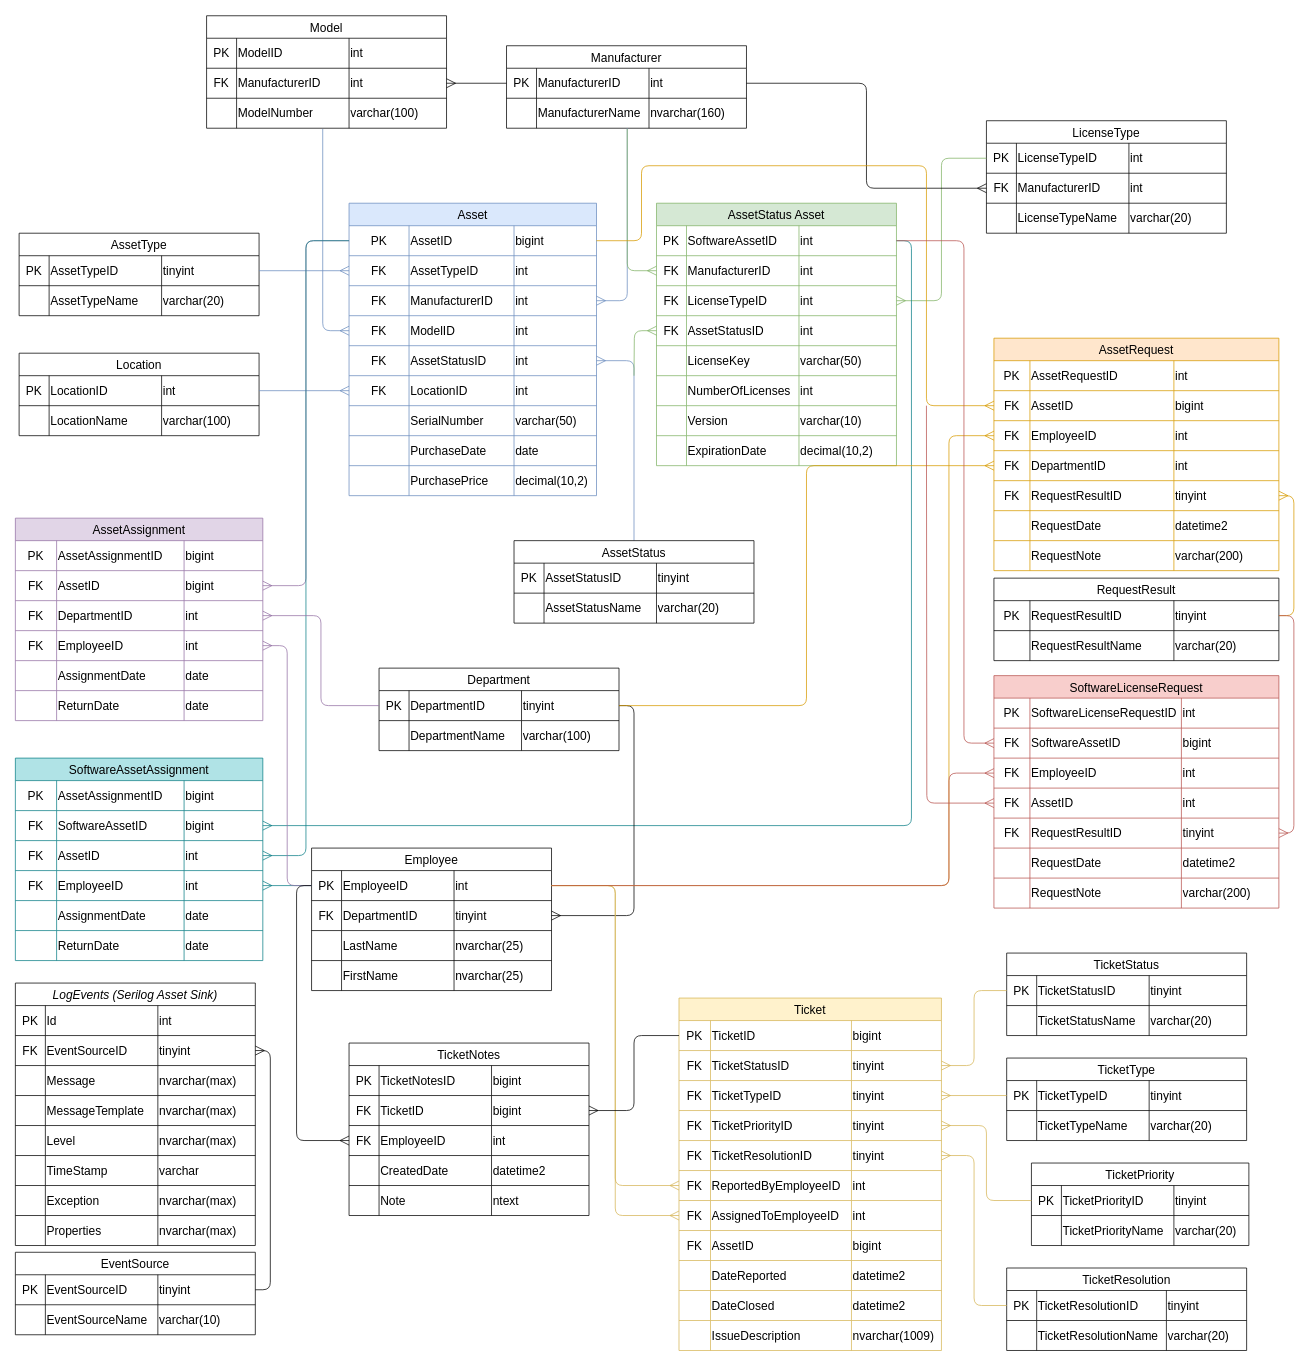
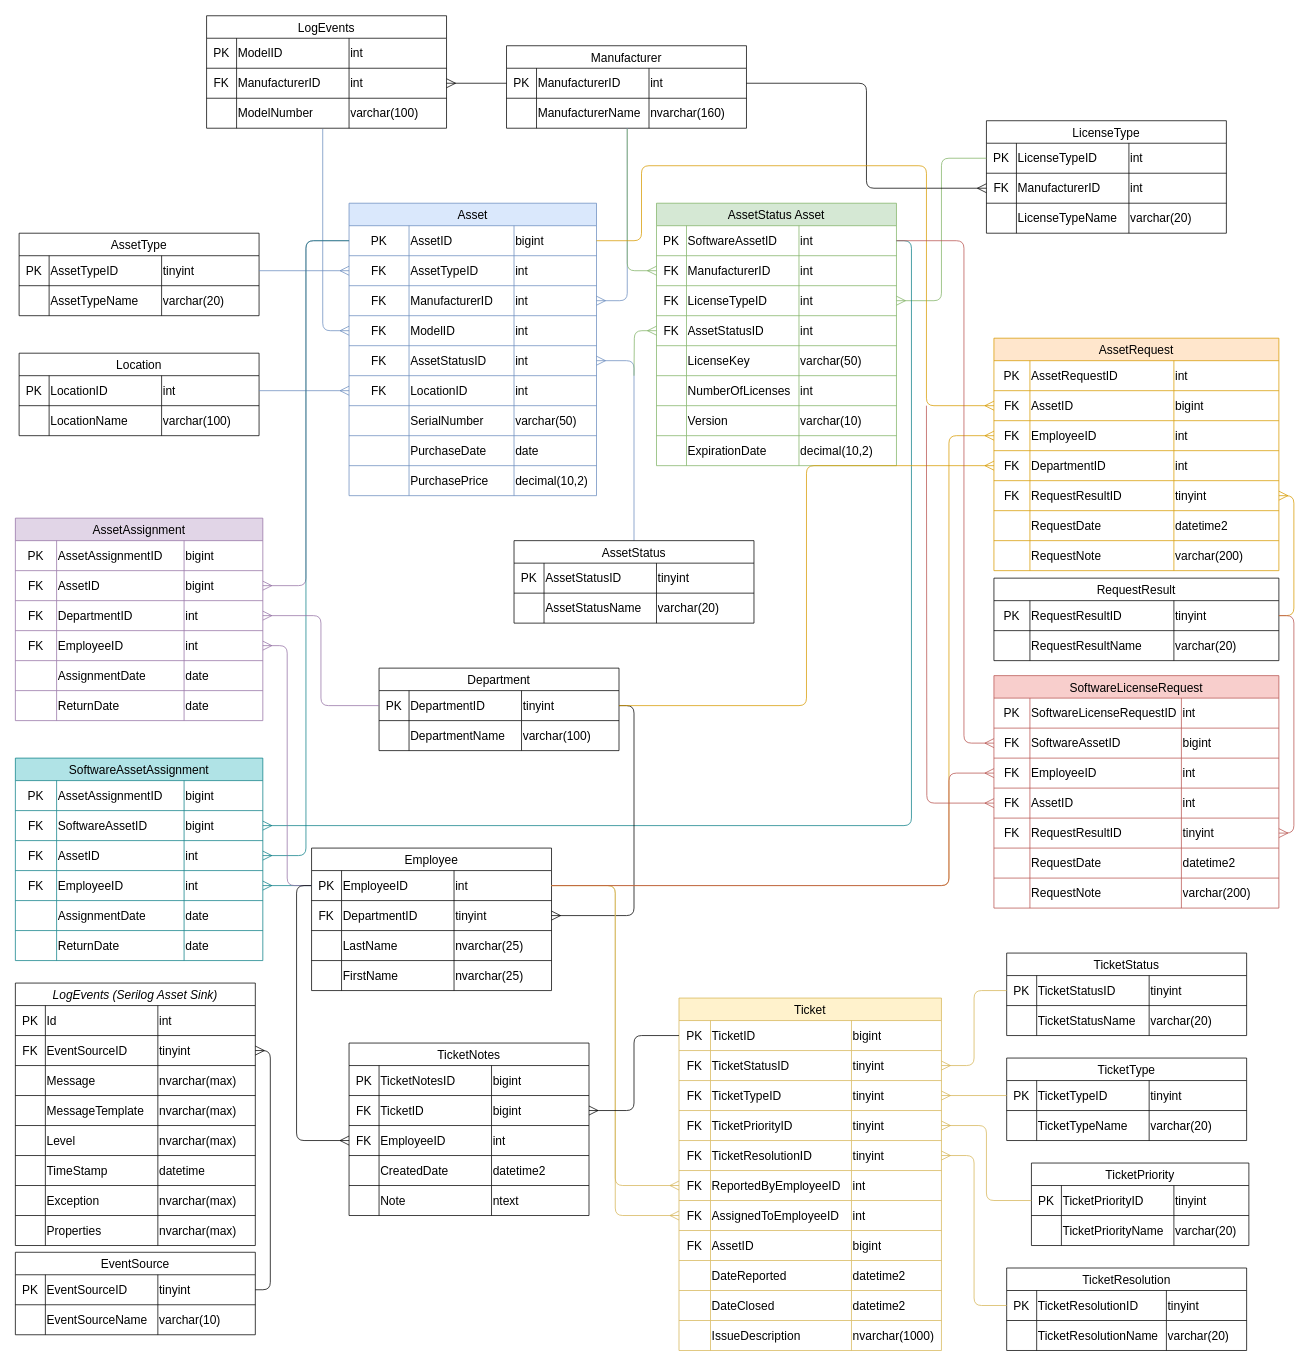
node "Model": label "Model" -> "LogEvents"
node "varchar": label "varchar" -> "datetime"
node "nvarchar(1009)": label "nvarchar(1009)" -> "nvarchar(1000)"
